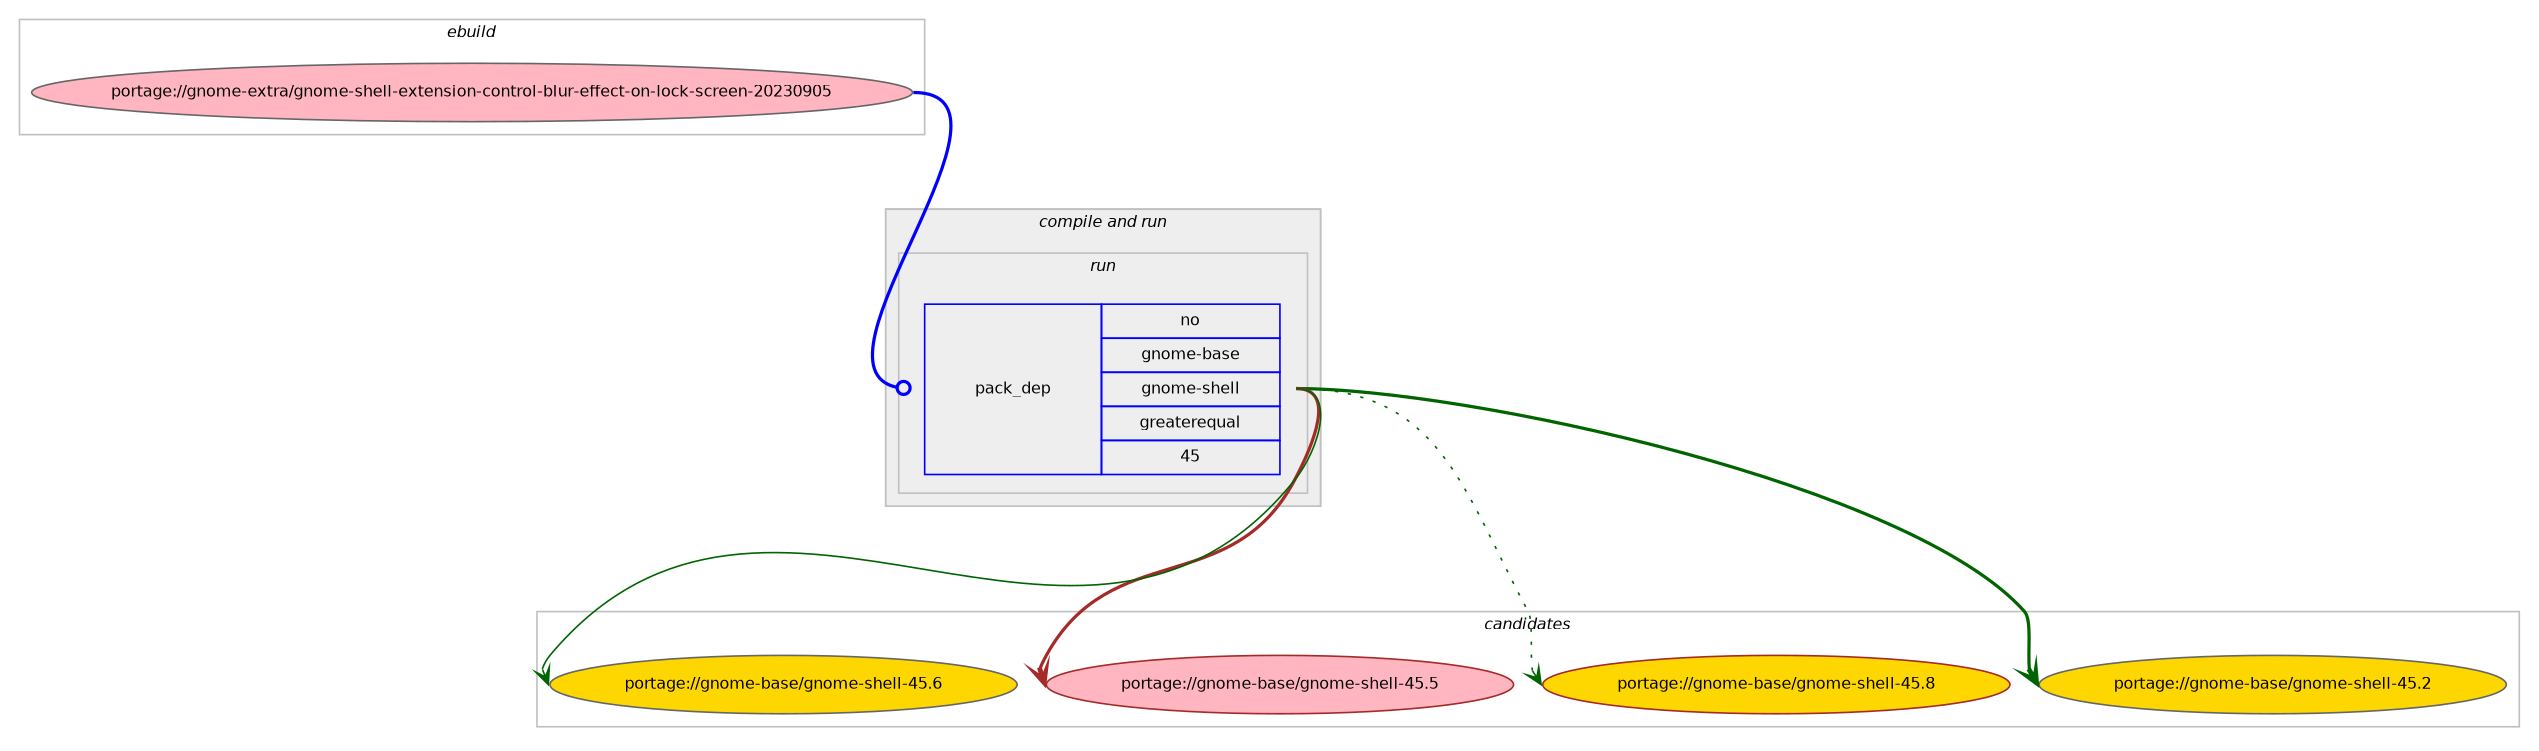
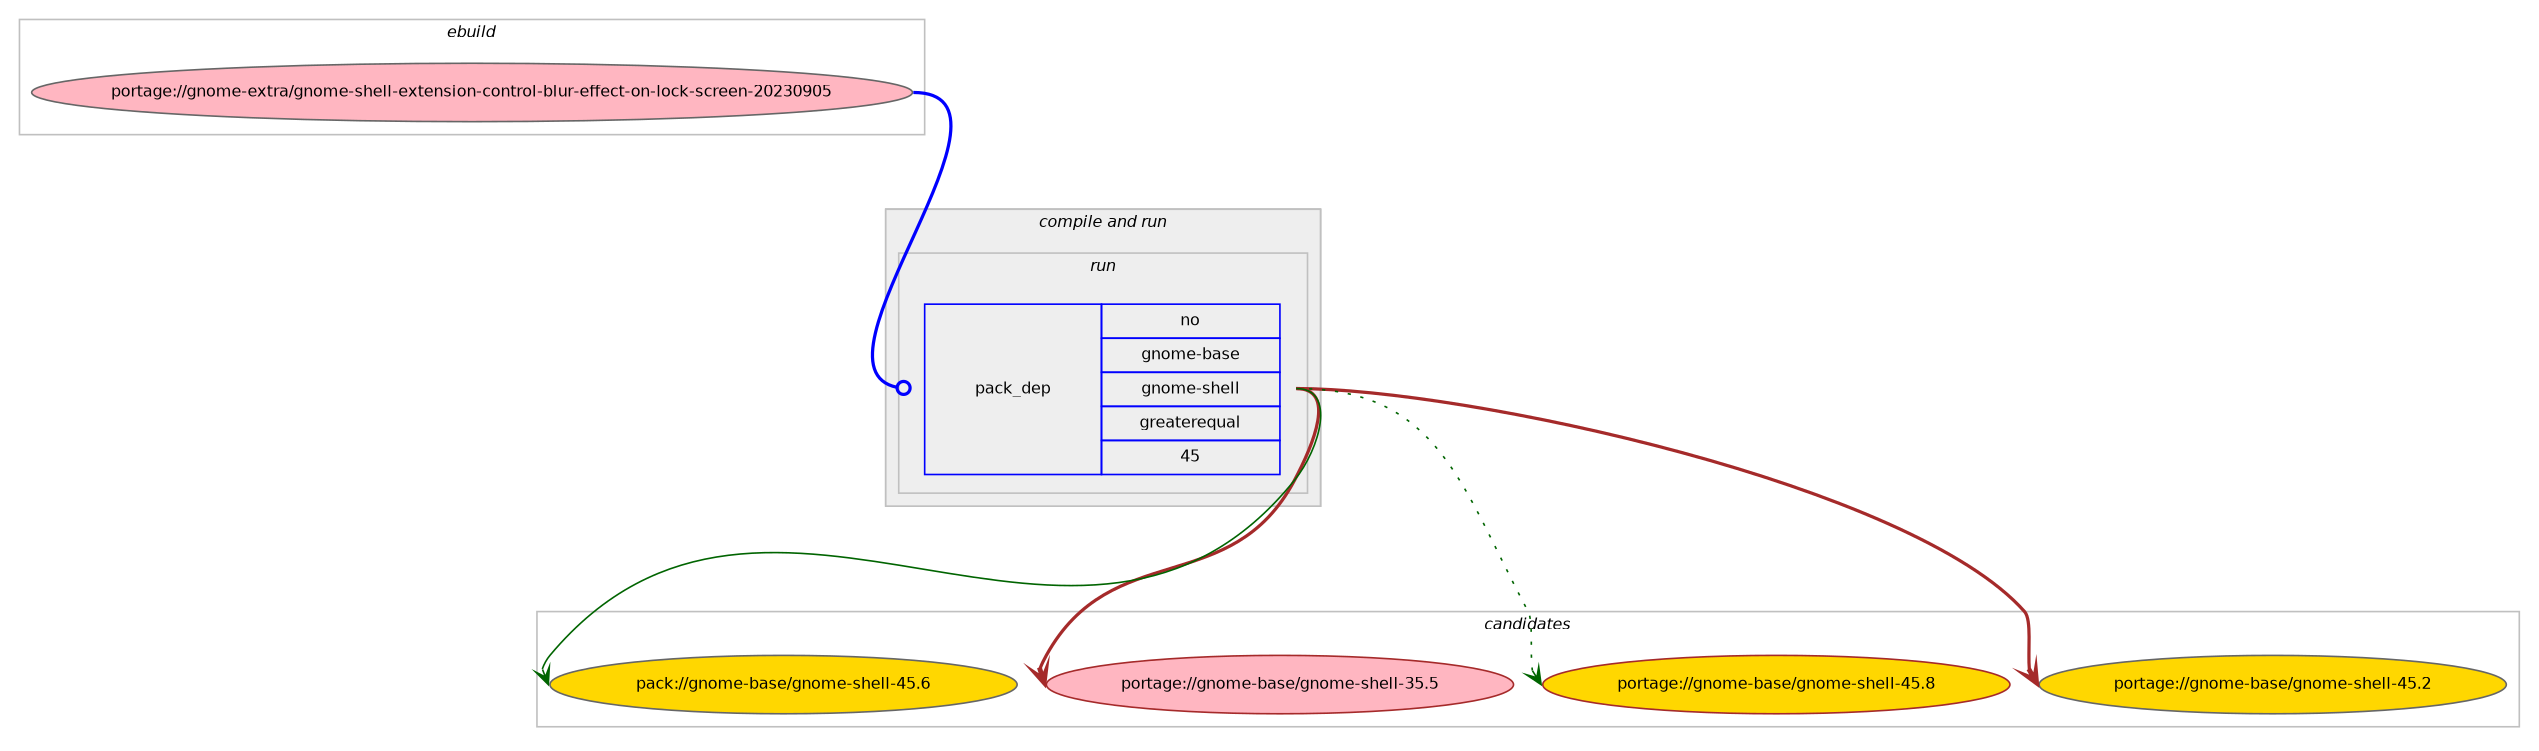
edge "pack_dep" -> "portage://gnome-base/gnome-shell-45.2": color darkgreen -> brown
node "portage://gnome-base/gnome-shell-45.6": label "portage://gnome-base/gnome-shell-45.6" -> "pack://gnome-base/gnome-shell-45.6"
node "portage://gnome-base/gnome-shell-45.5": label "portage://gnome-base/gnome-shell-45.5" -> "portage://gnome-base/gnome-shell-35.5"
